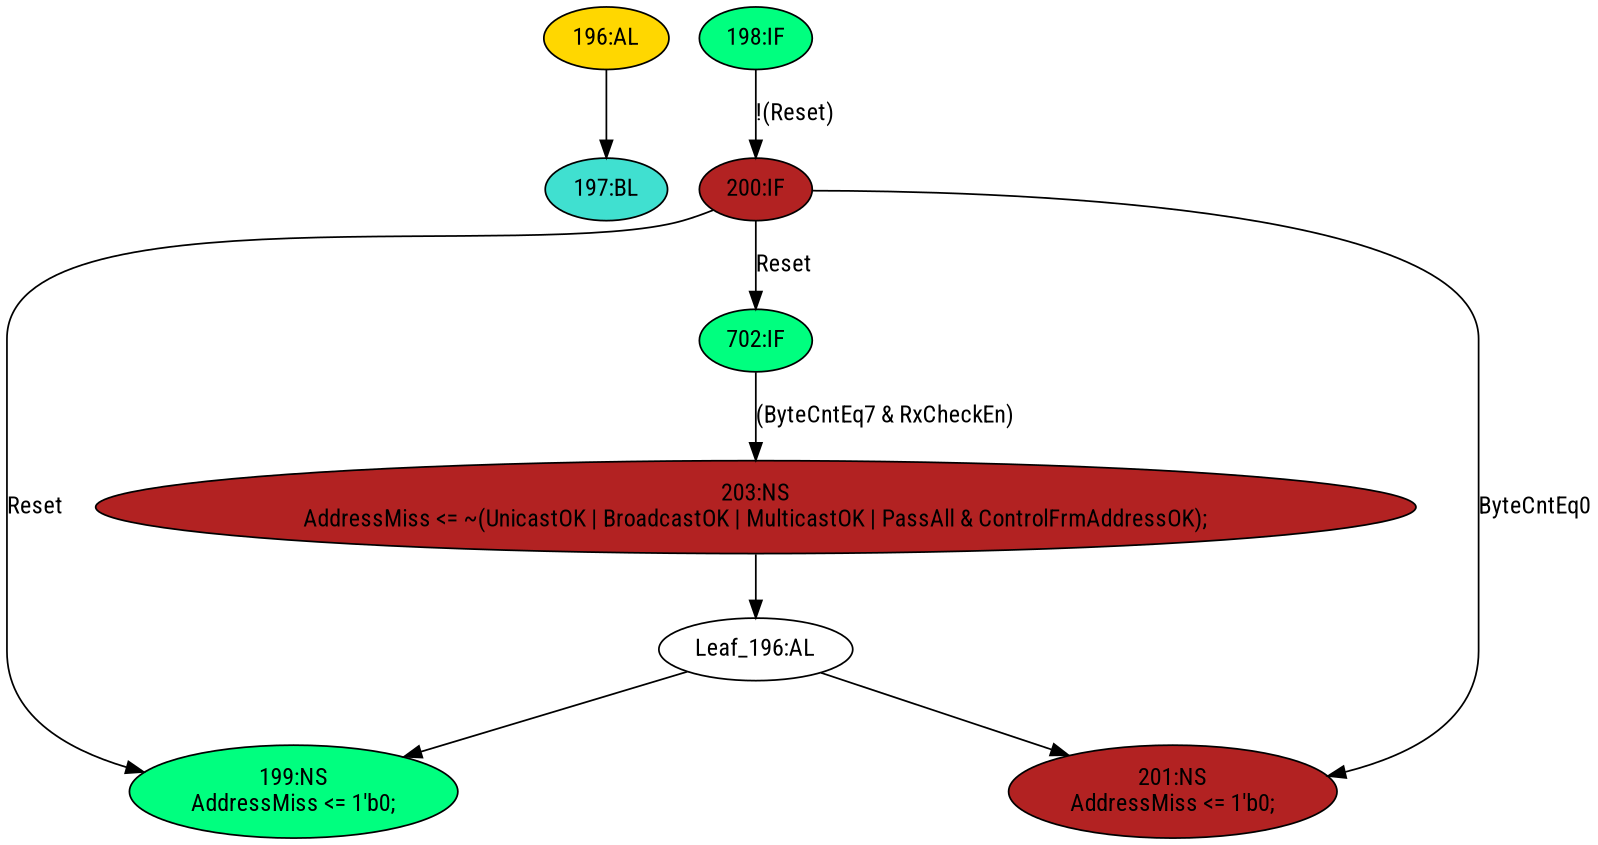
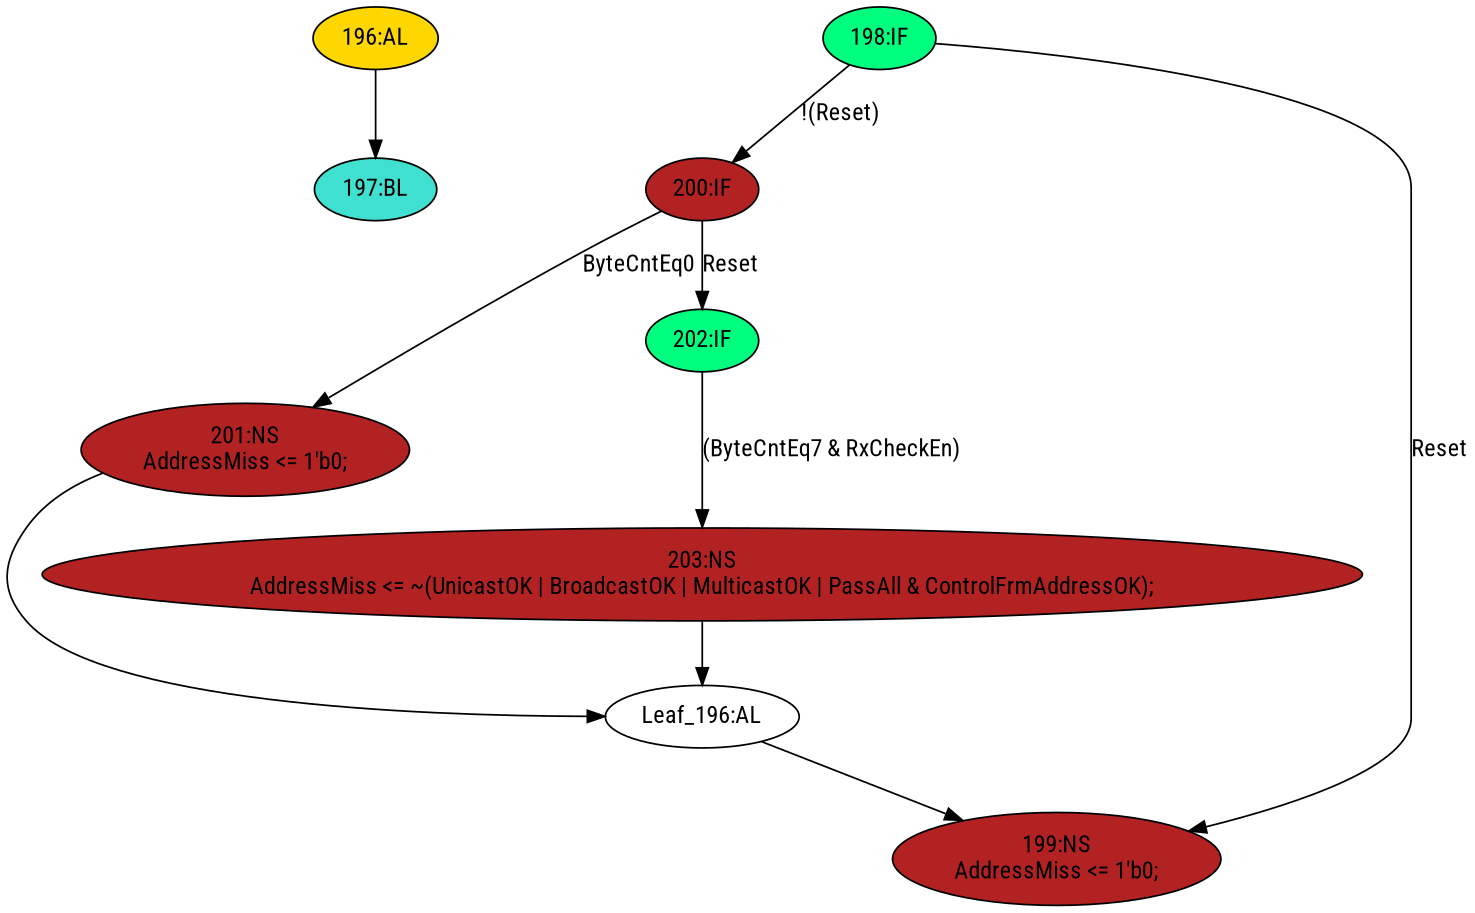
edge "200:IF" -> "199:NS AddressMiss <= 1'b0;": now "198:IF" -> "199:NS AddressMiss <= 1'b0;"
node "702:IF": label "702:IF" -> "202:IF"
edge "Leaf_196:AL" -> "201:NS AddressMiss <= 1'b0;": reversed
node "199:NS AddressMiss <= 1'b0;": fillcolor springgreen -> firebrick
